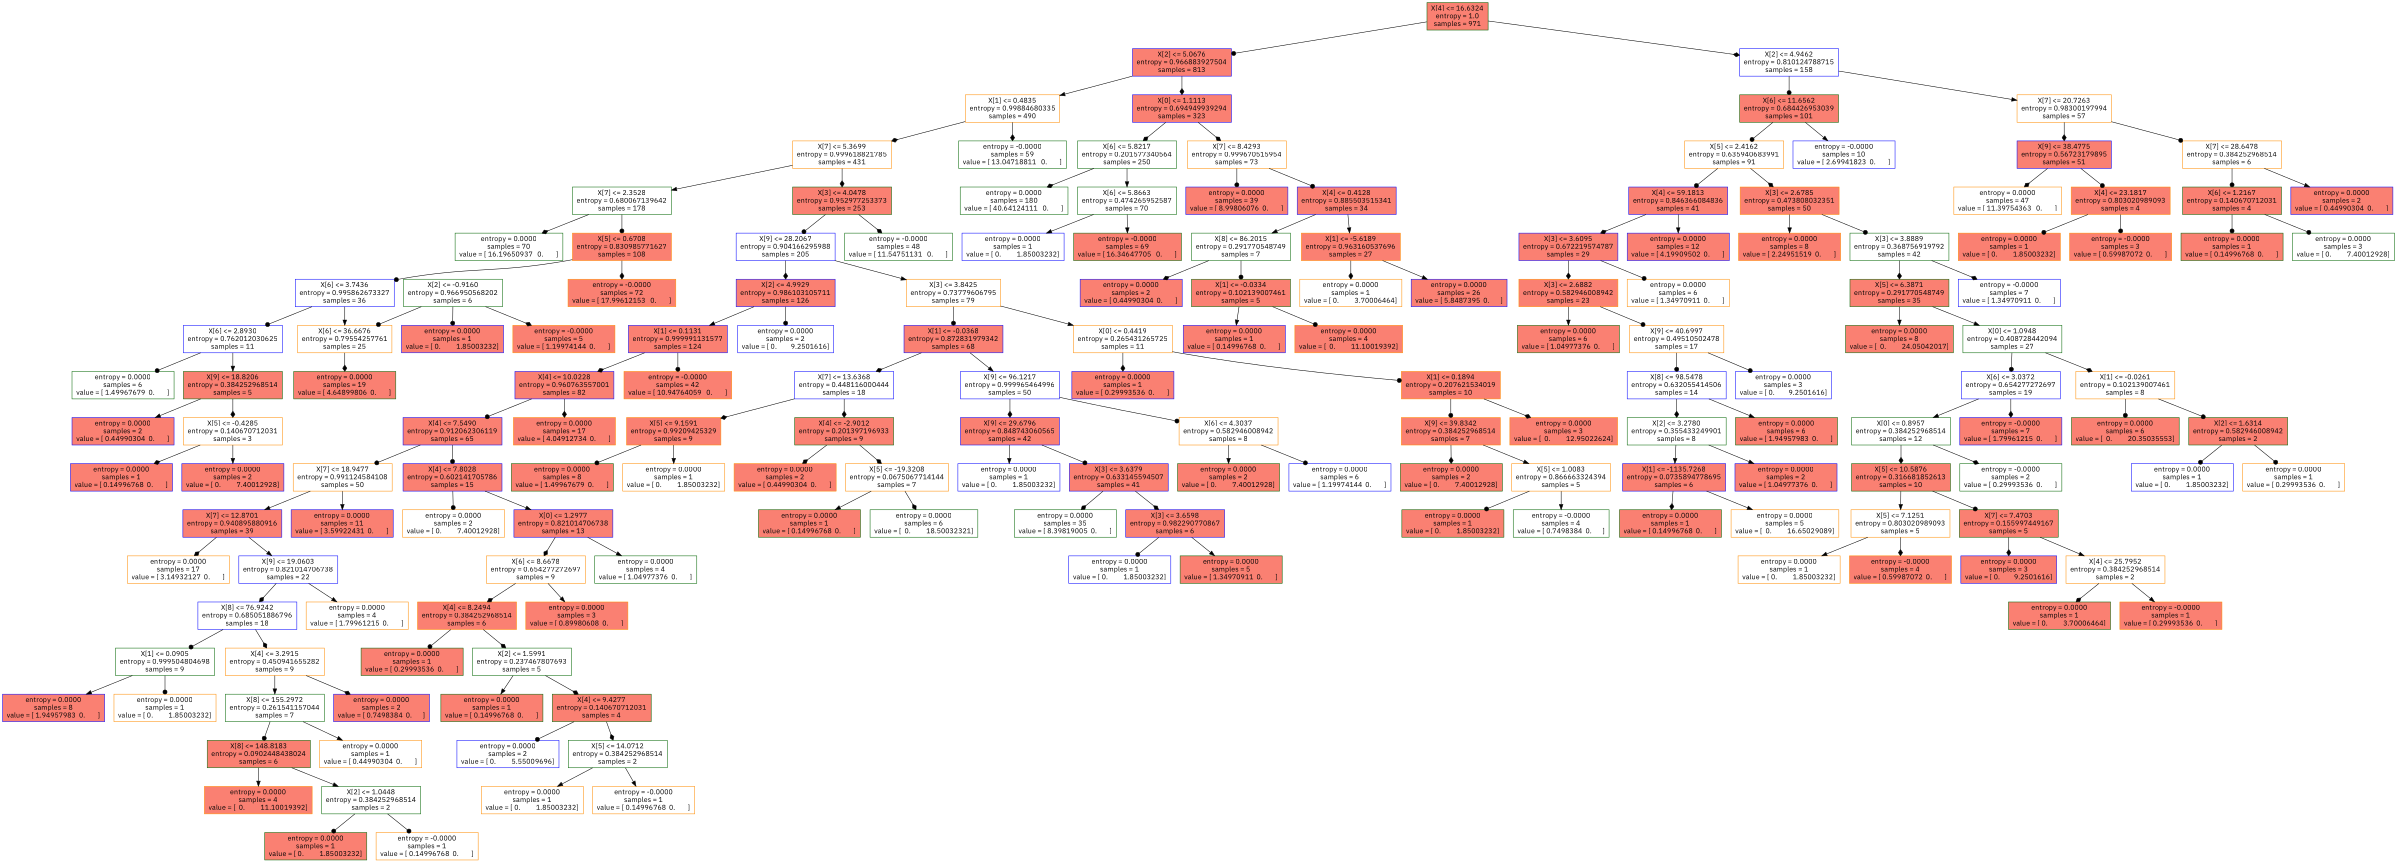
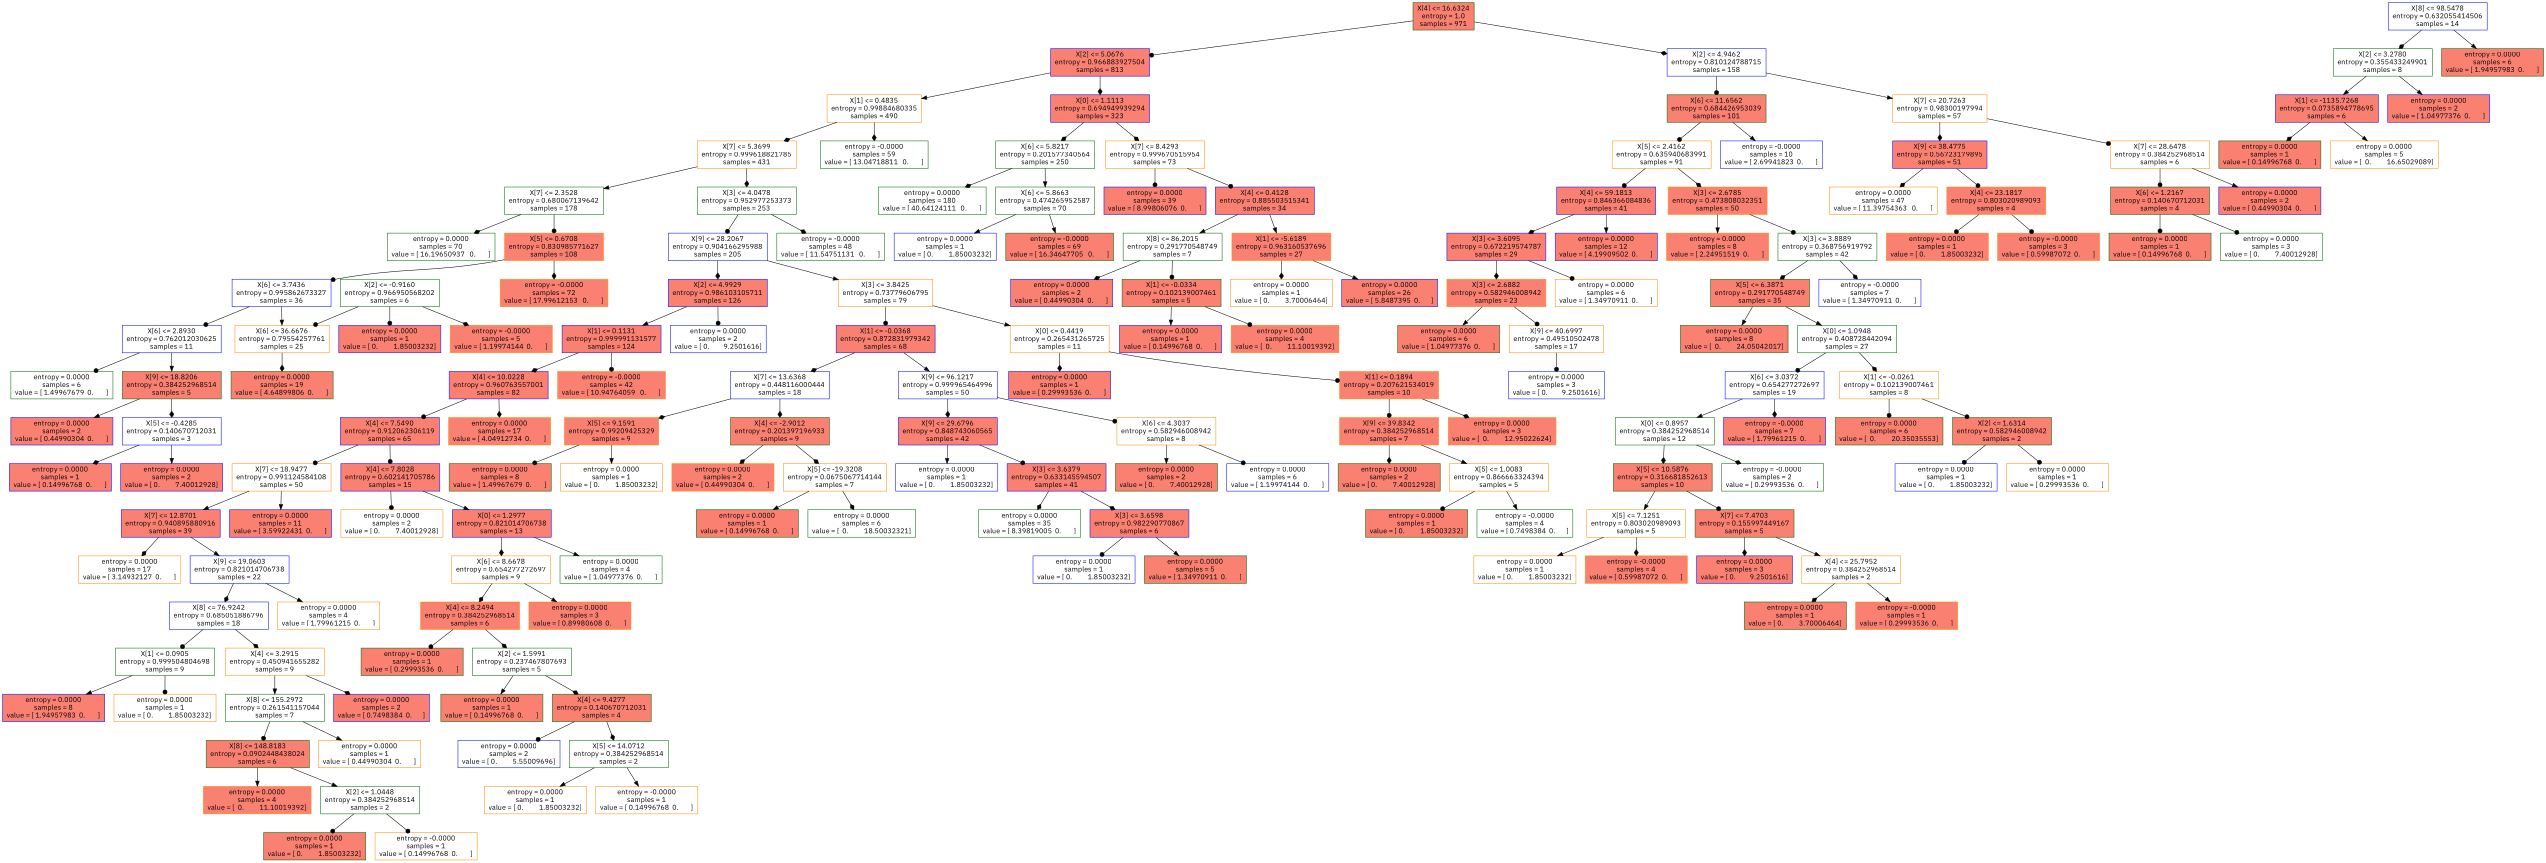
node "X[3] <= 4.0478 entropy = 0.952977253373 samples = 253": fillcolor salmon -> white
edge "X[9] <= 40.6997 entropy = 0.49510502478 samples = 17" -> "X[8] <= 98.5478 entropy = 0.632055414506 samples = 14": removed
node "X[5] <= -0.4285 entropy = 0.140670712031 samples = 3": color darkorange -> blue
